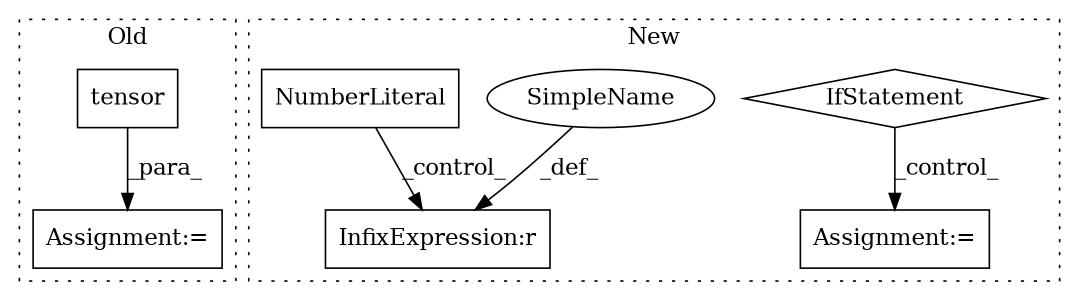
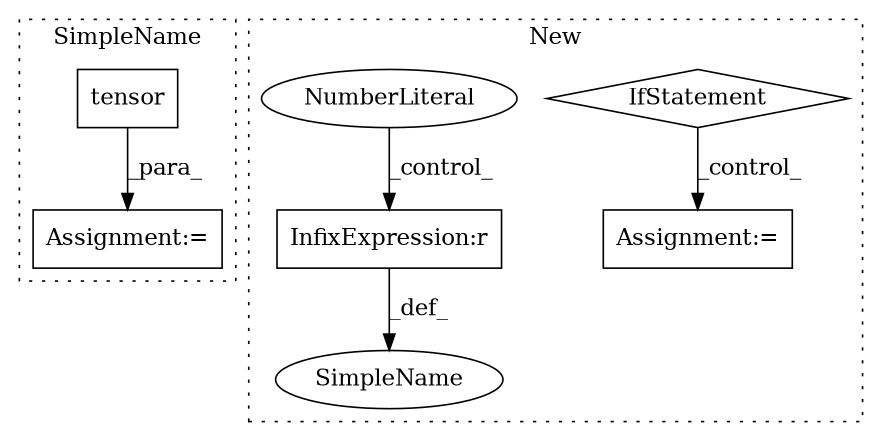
cluster "Old": label "Old" -> "SimpleName"
node "NumberLiteral": shape box -> ellipse
edge "SimpleName" -> "InfixExpression:r": reversed
